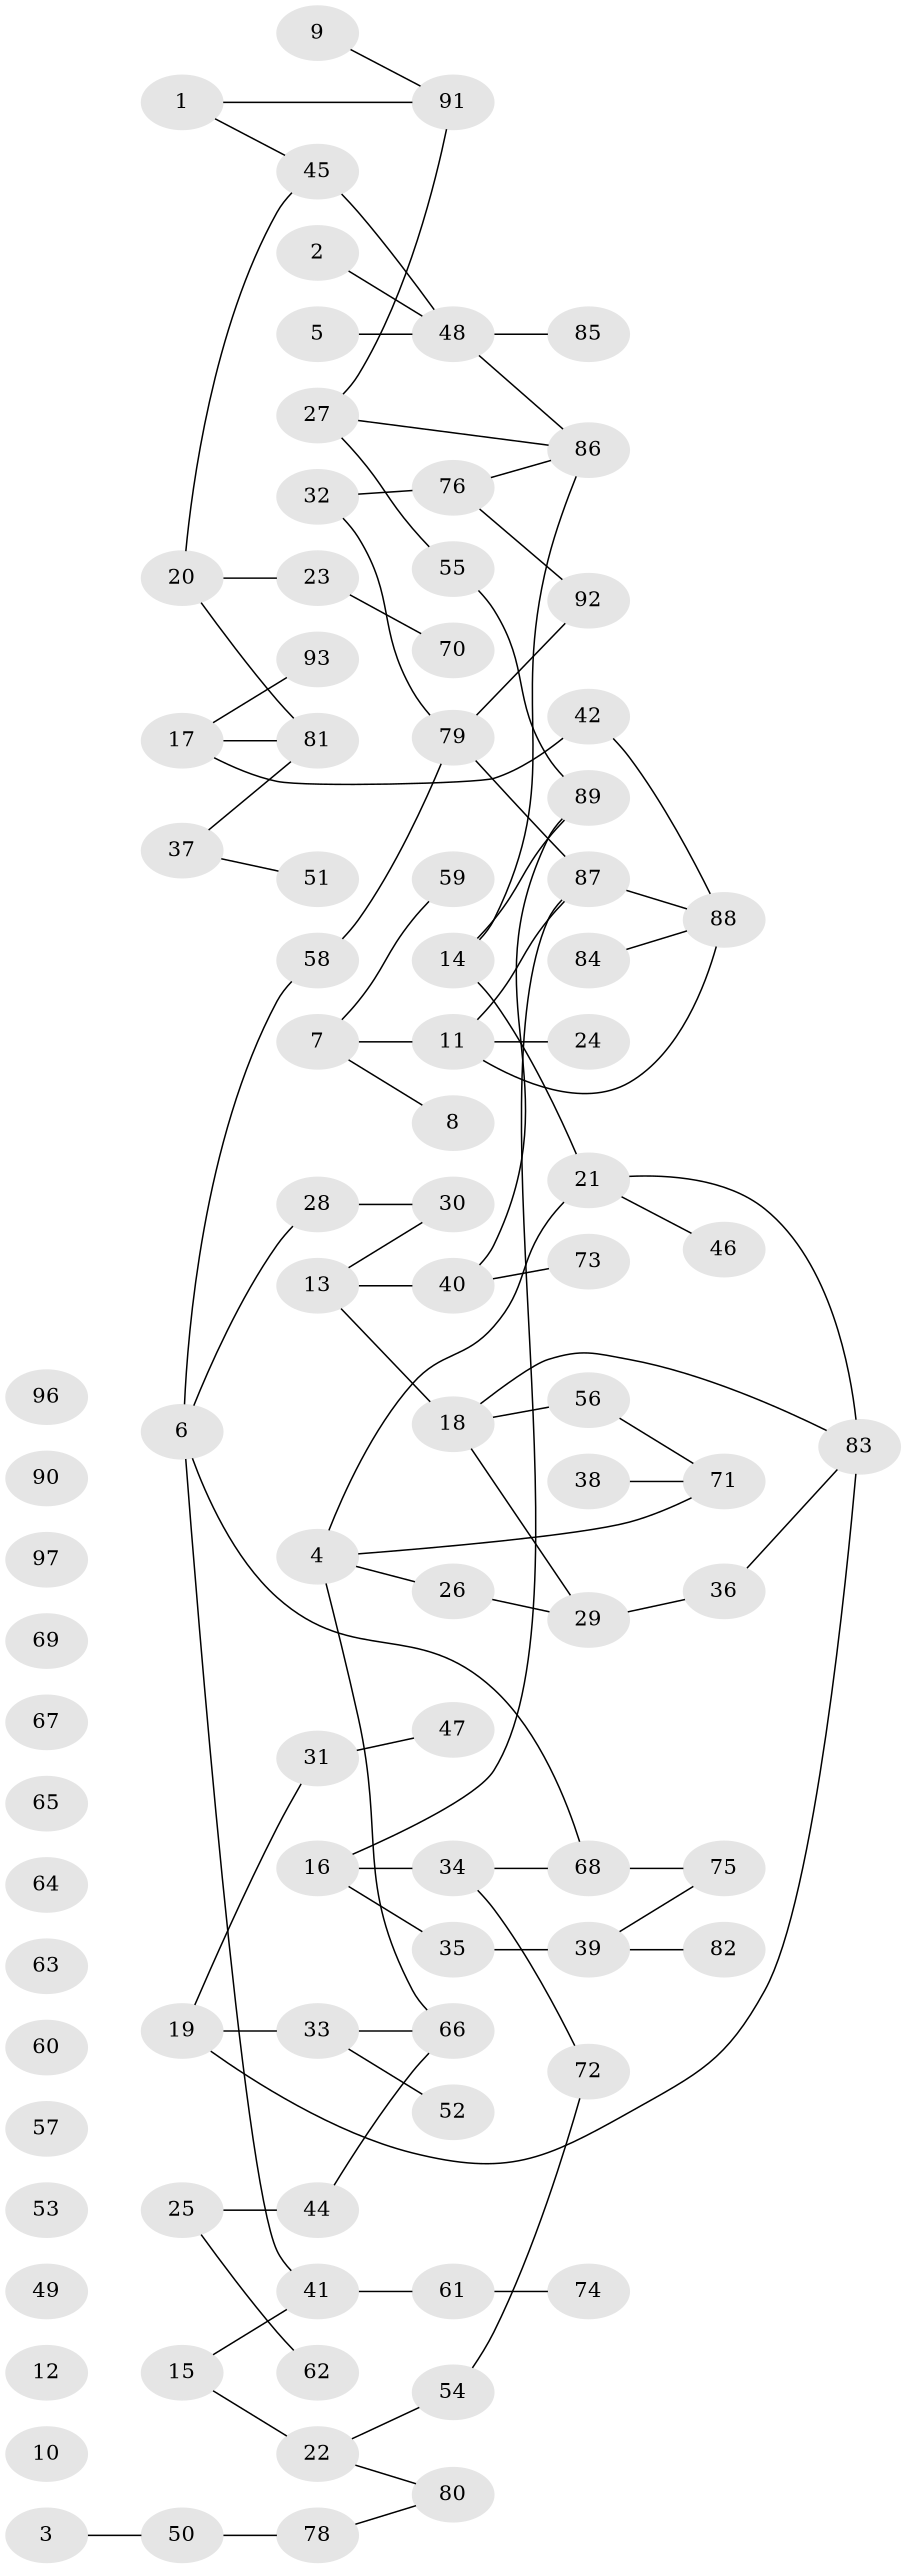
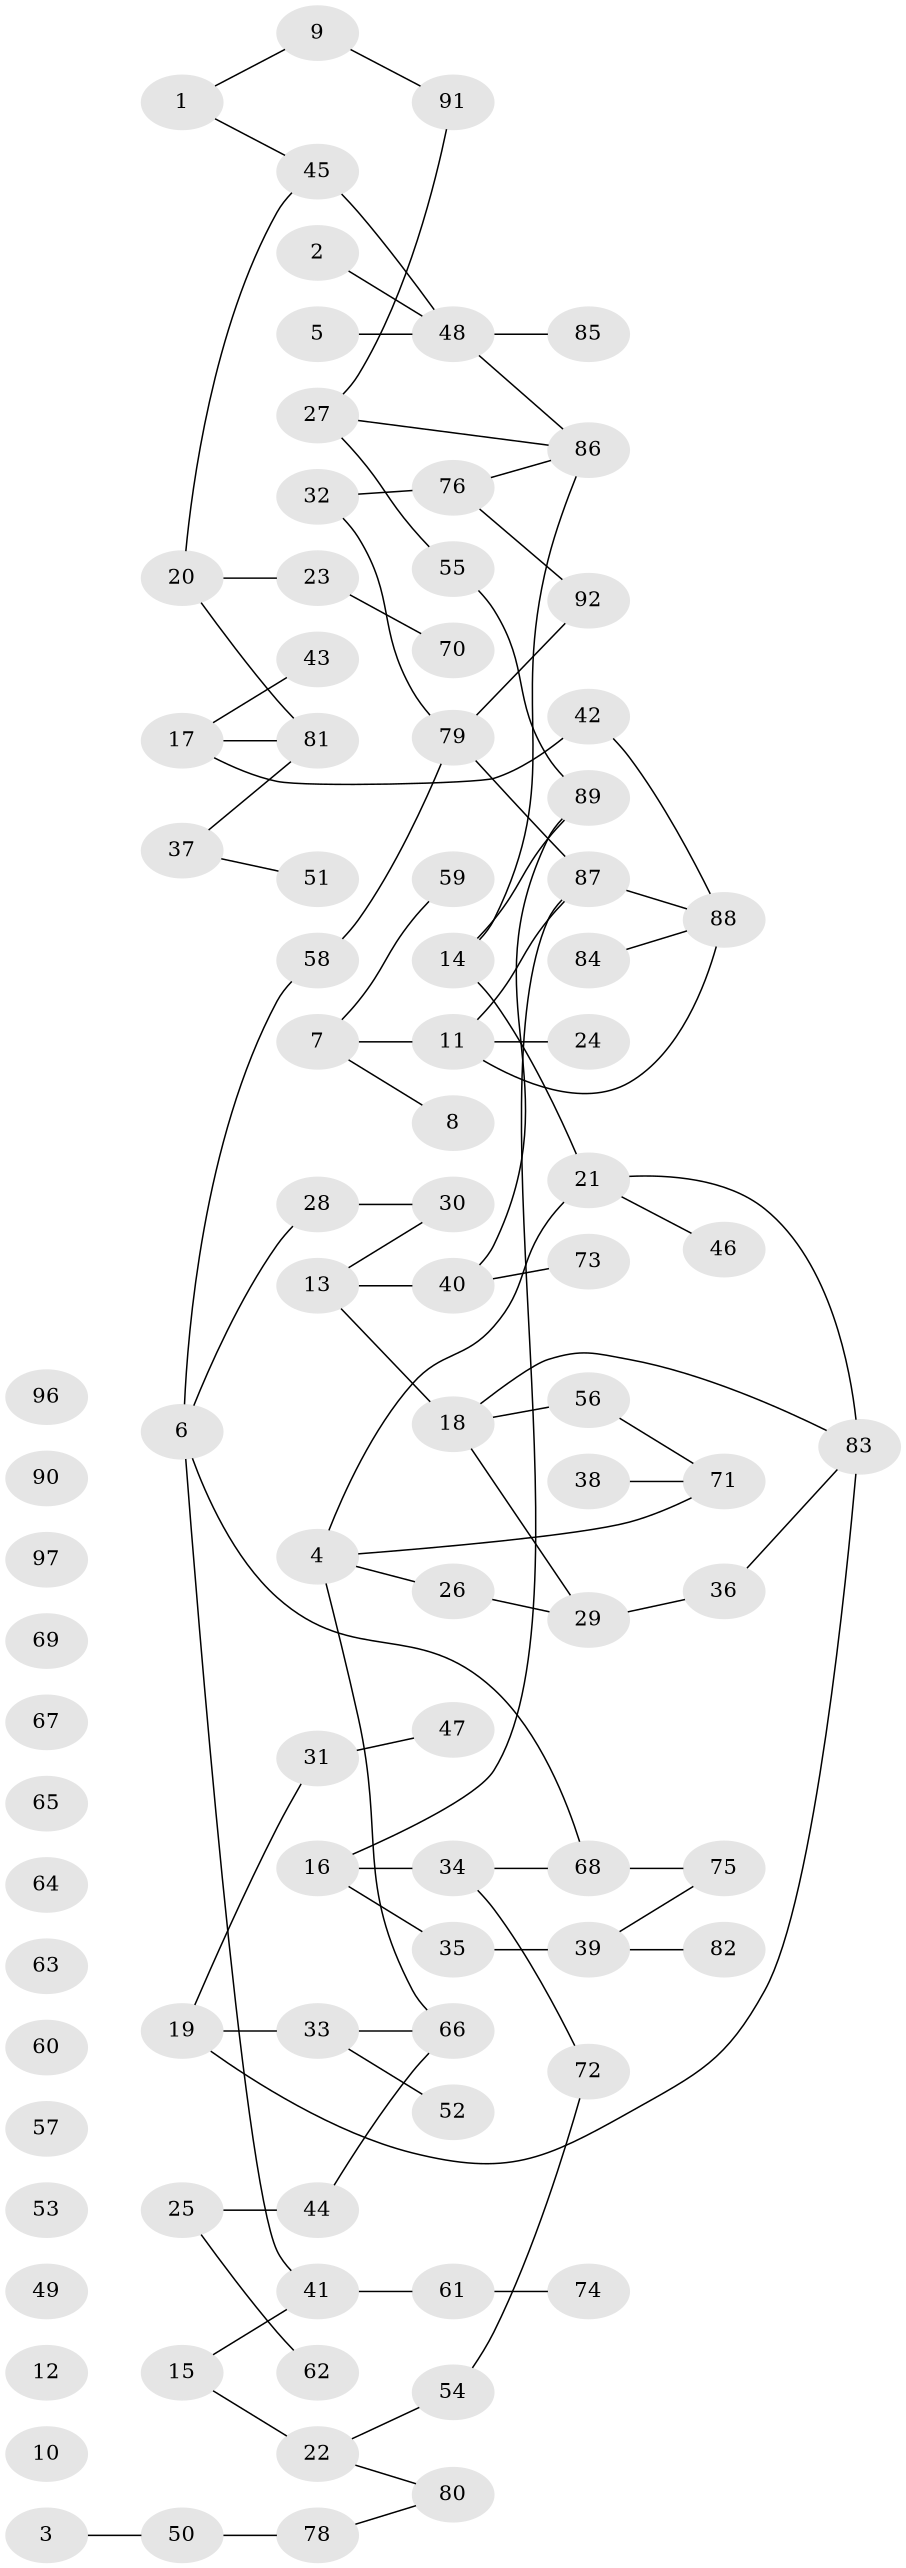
edge "1" -- "91": now "1" -- "9"
node "93": label "93" -> "43"
